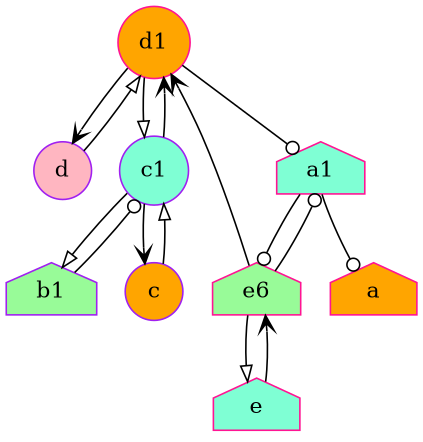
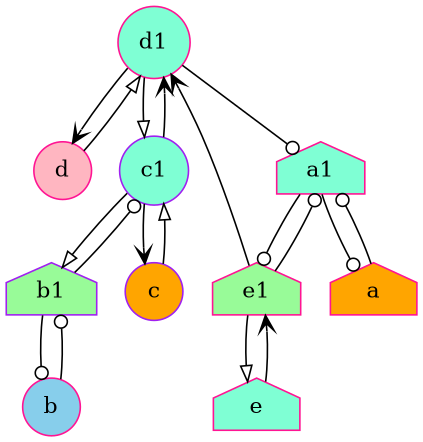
node "d1": fillcolor orange -> aquamarine
node "d": color purple -> deeppink
edge "a" -> "a1": added
node "e6": label "e6" -> "e1"
node "b": added
